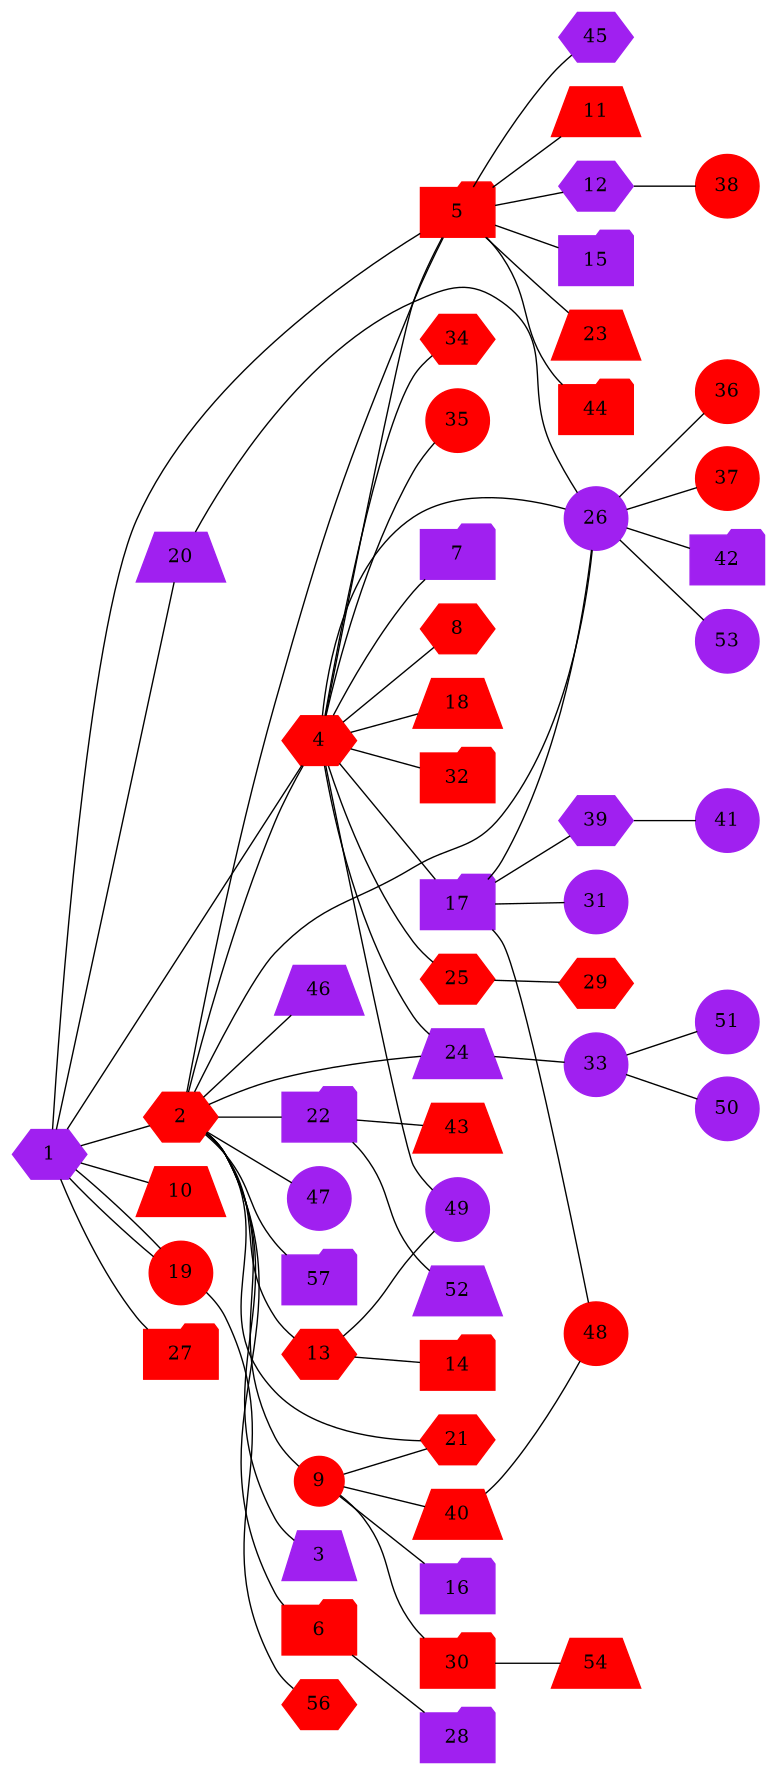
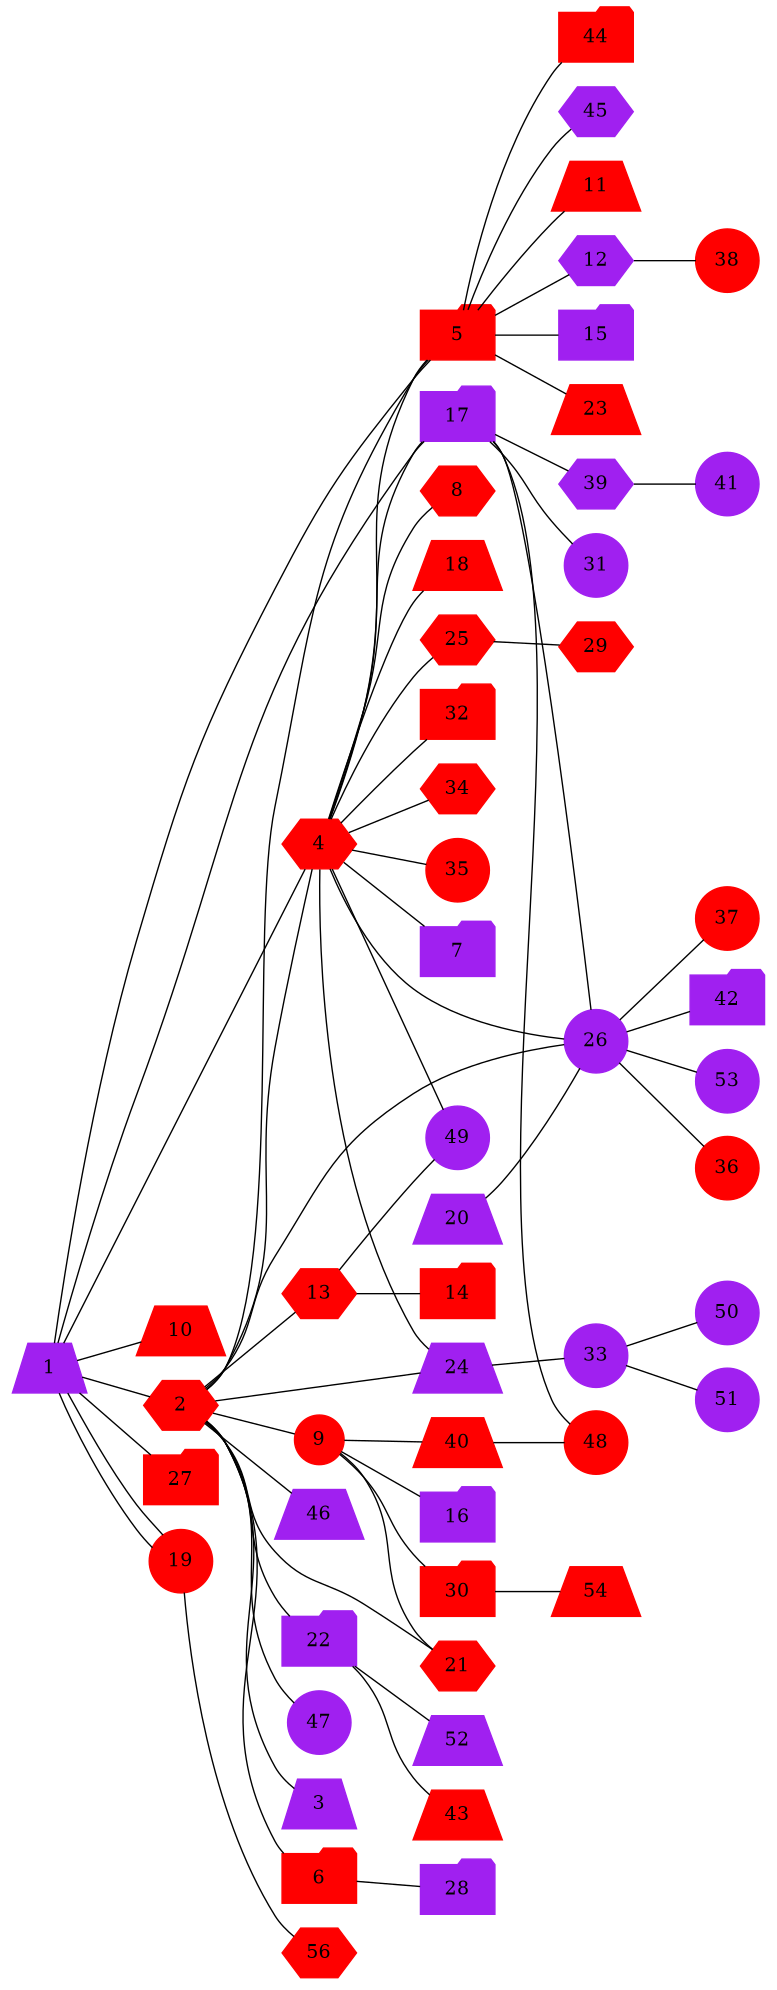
edge "20" -- "1": now "17" -- "1"
node "1": shape hexagon -> trapezium
node "57": removed
